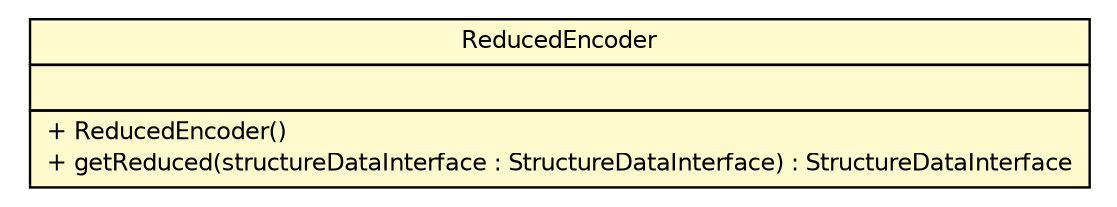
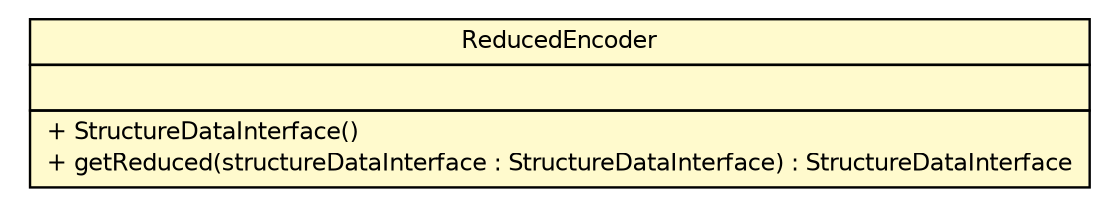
node "ReducedEncoder": text "+ ReducedEncoder()" -> "+ StructureDataInterface()"
